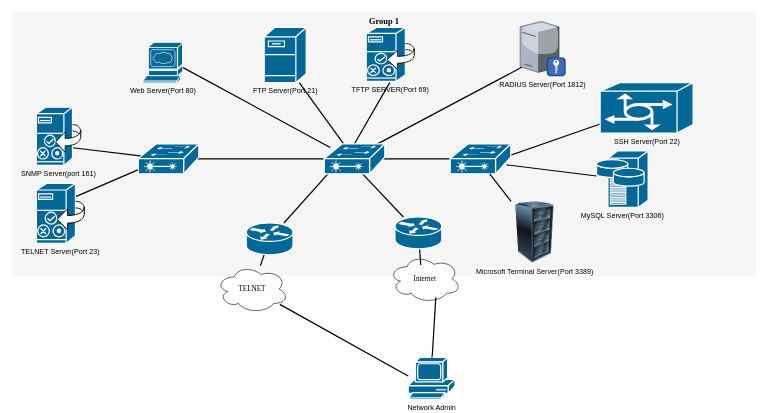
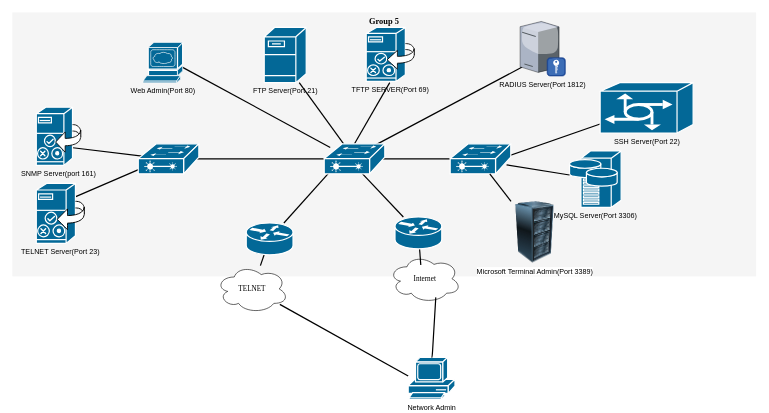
node "Group 1": label "Group 1" -> "Group 5"
node "Web Server(Port 80)": label "Web Server(Port 80)" -> "Web Admin(Port 80)"
node "MySQL Server(Port 3306)": moved (623, 179) -> (596, 179)
node "Microsoft Terminal Server(Port 3389)": label "Microsoft Terminal Server(Port 3389)" -> "Microsoft Terminal Admin(Port 3389)"
